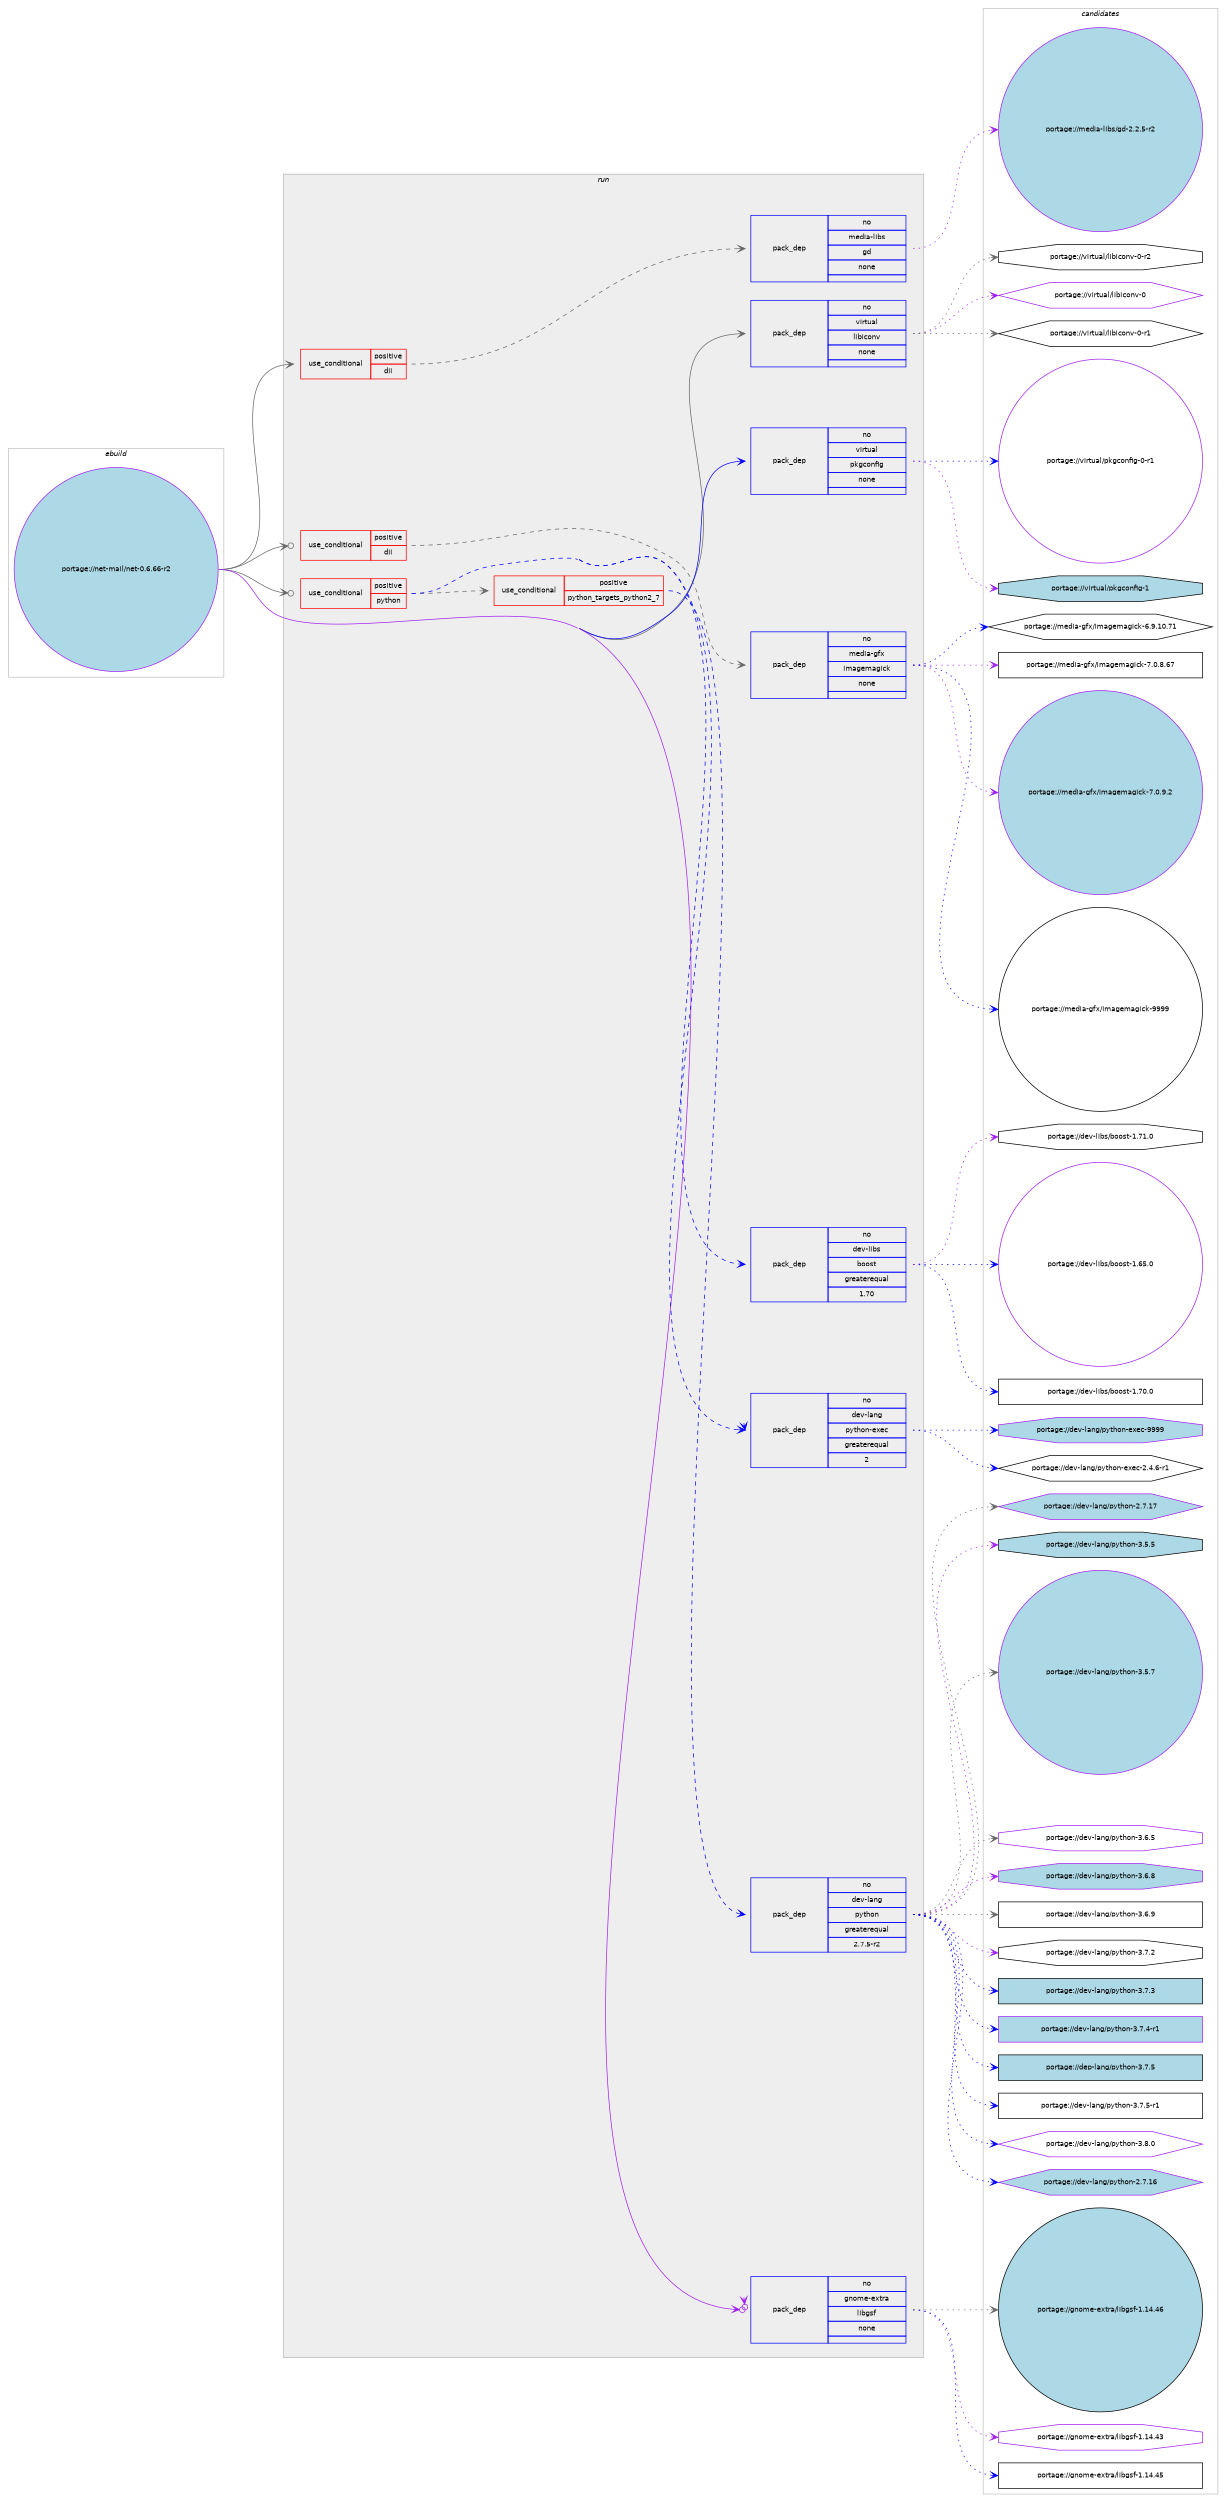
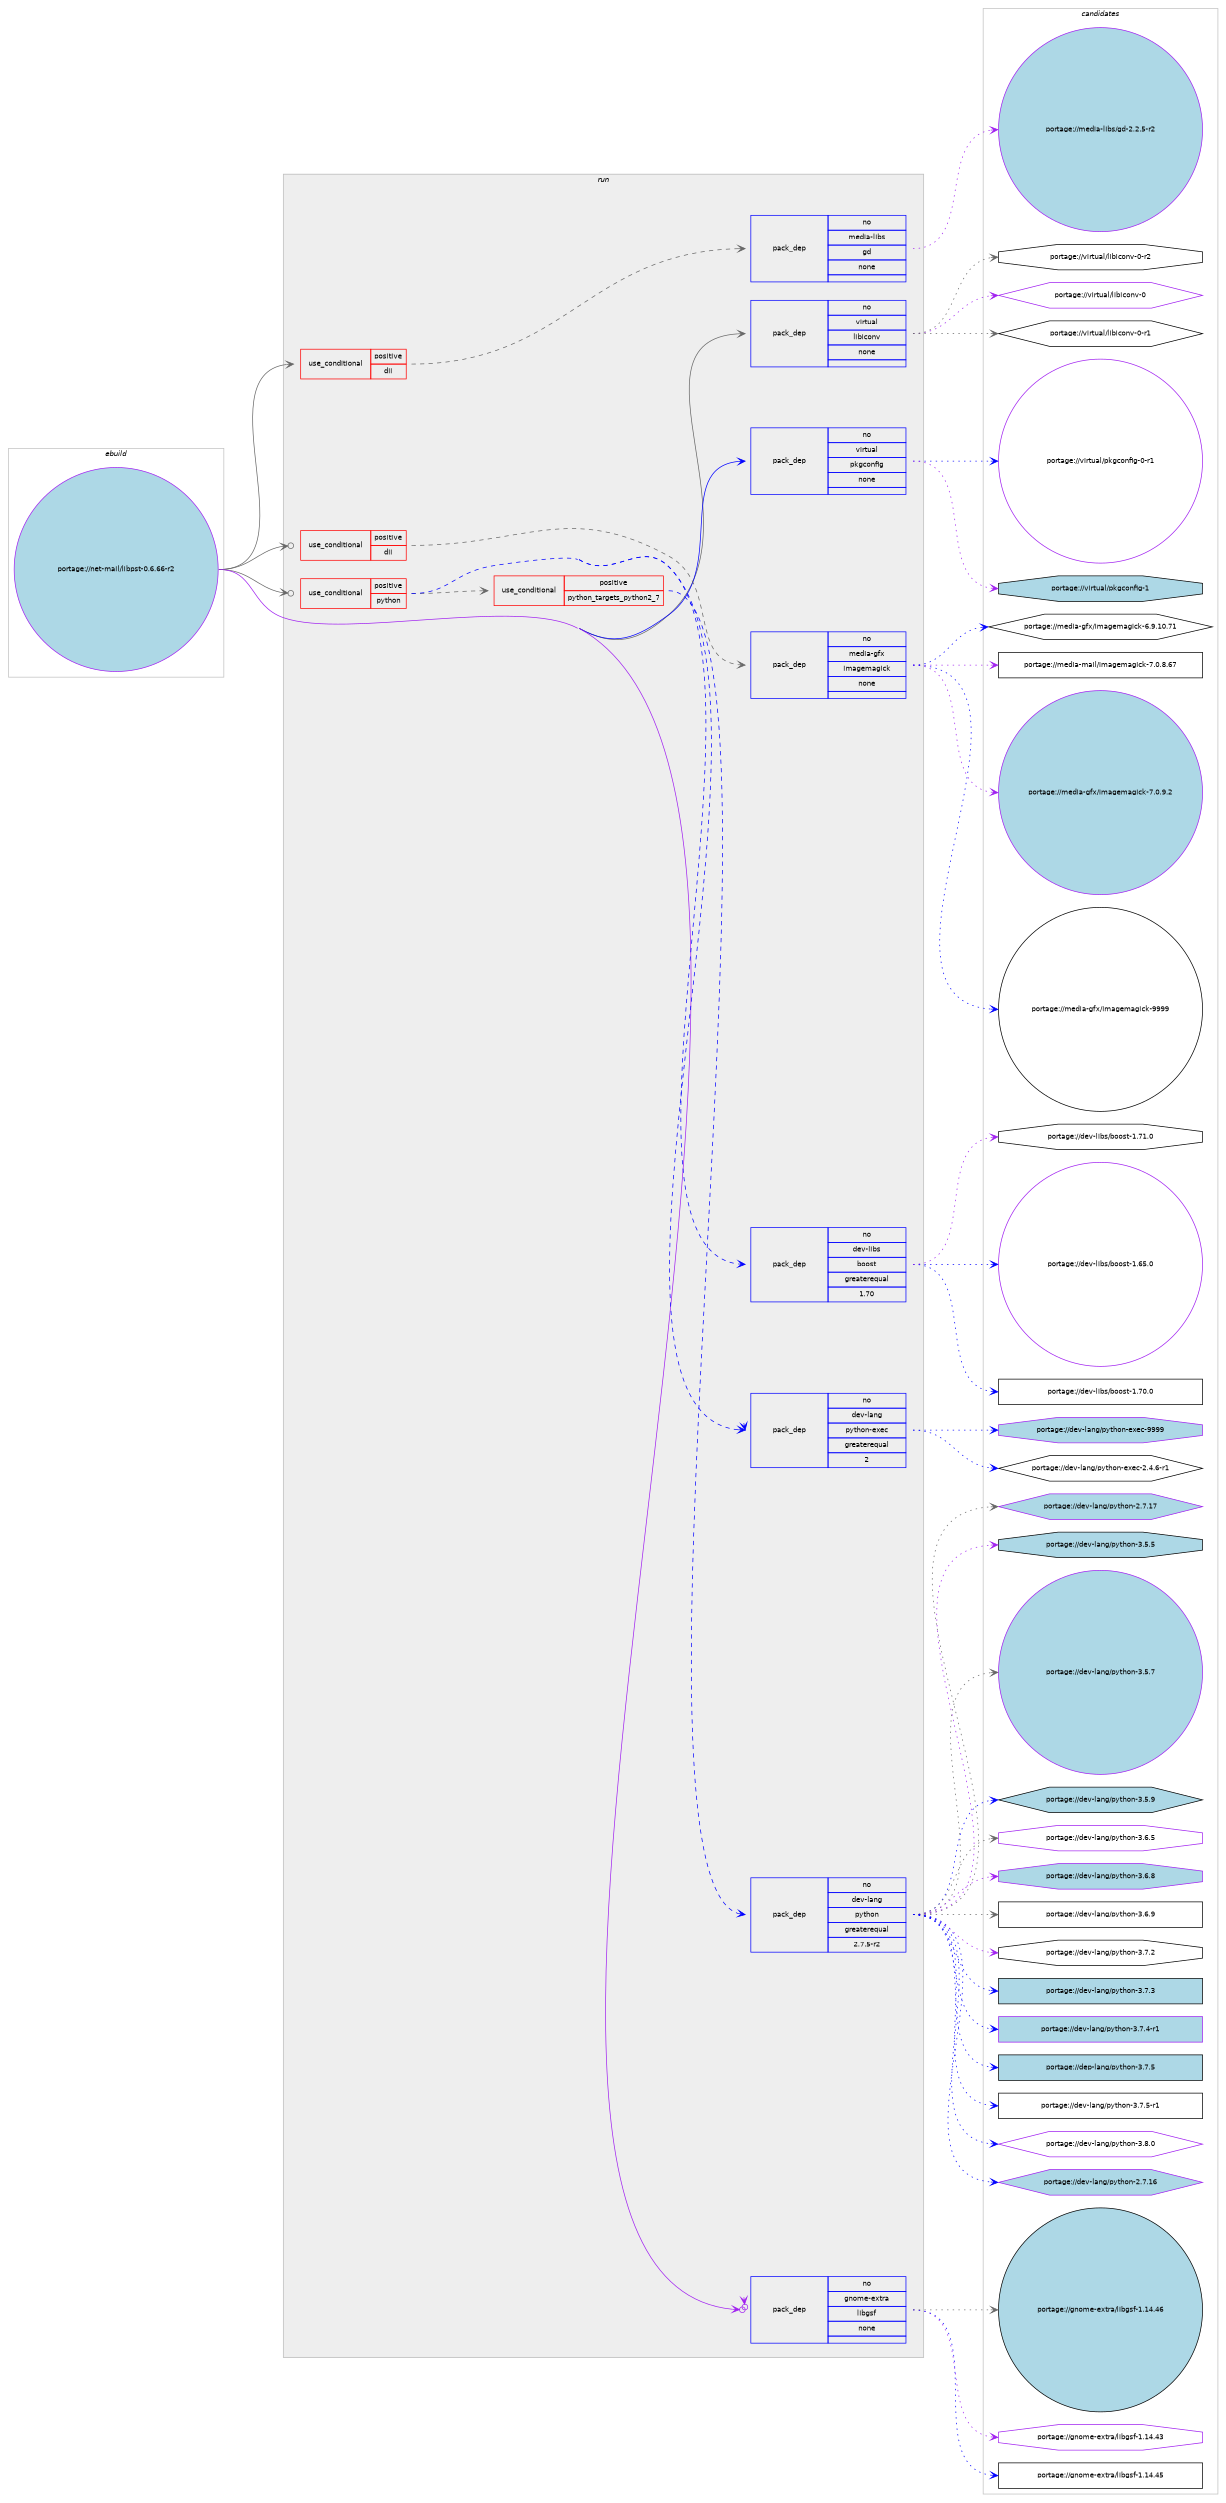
node "portage://net-mail/net-0.6.66-r2": label "portage://net-mail/net-0.6.66-r2" -> "portage://net-mail/libpst-0.6.66-r2"
node "portage://media-gfx/imagemagick-7.0.8.67": label "portage://media-gfx/imagemagick-7.0.8.67" -> "portage://media-mail/imagemagick-7.0.8.67"
node "portage://dev-lang/python-3.5.9": added
